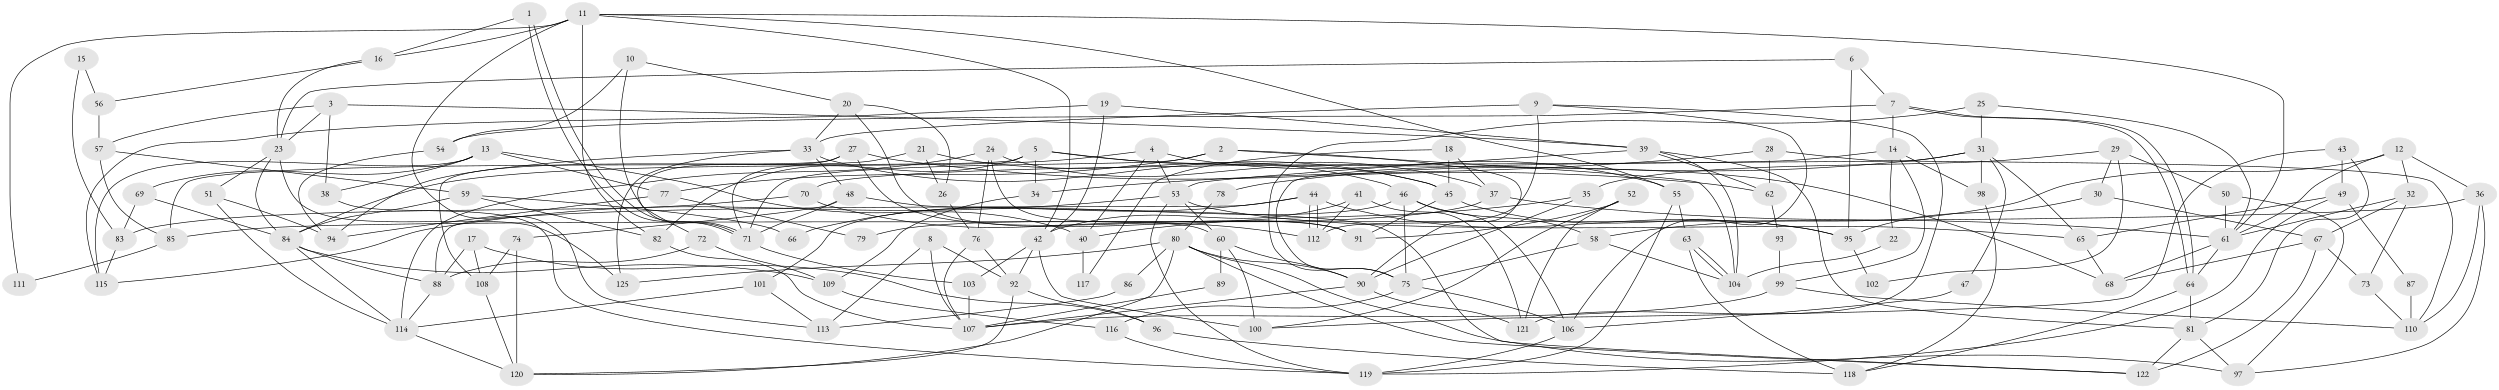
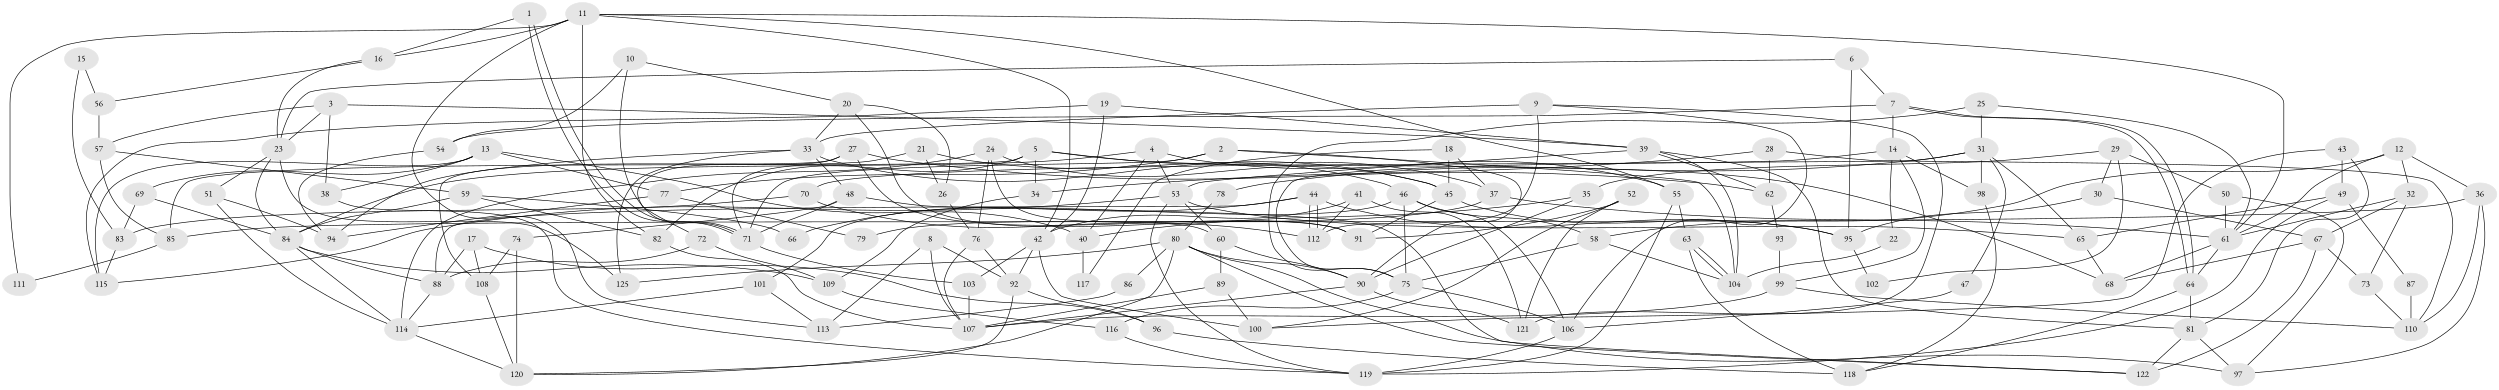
edge "60" -- "100": now "89" -- "100"
